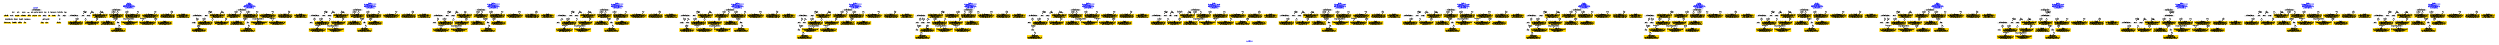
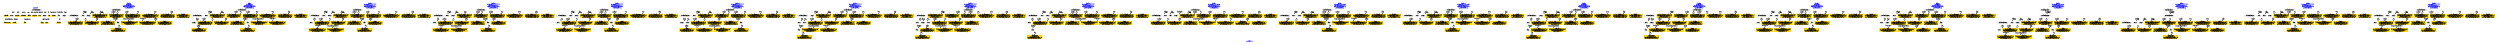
node "dateOfDeath": label "dateOfDeath" -> "birthDate"
node "deathDate": removed
